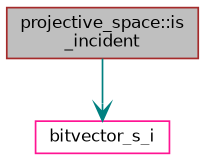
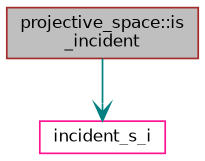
node "bitvector_s_i": label "bitvector_s_i" -> "incident_s_i"
